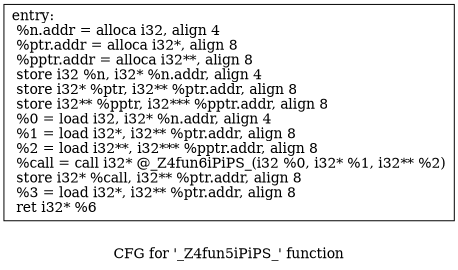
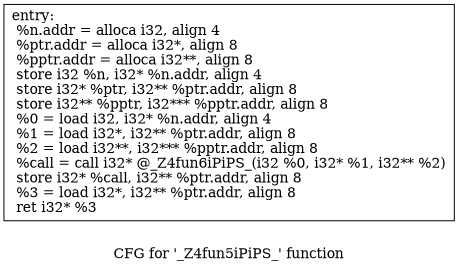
node "entry:": text "ret i32* %6" -> "ret i32* %3"
